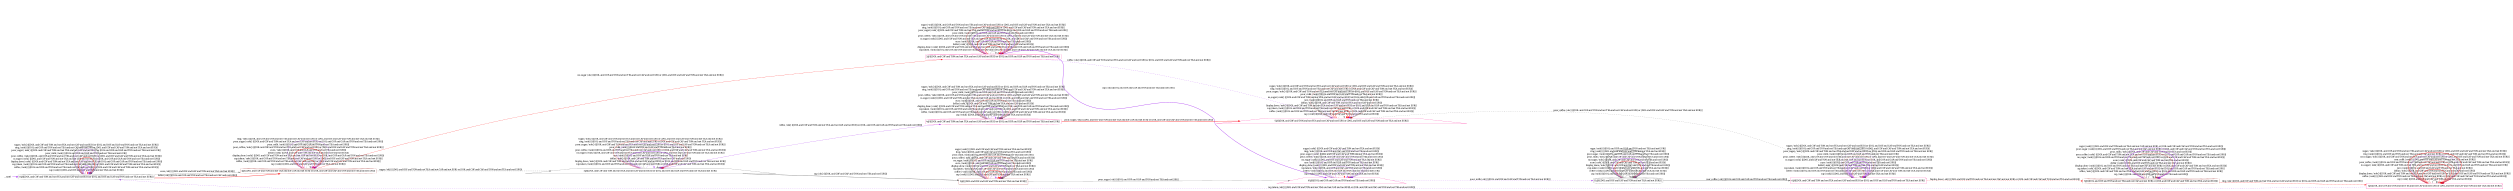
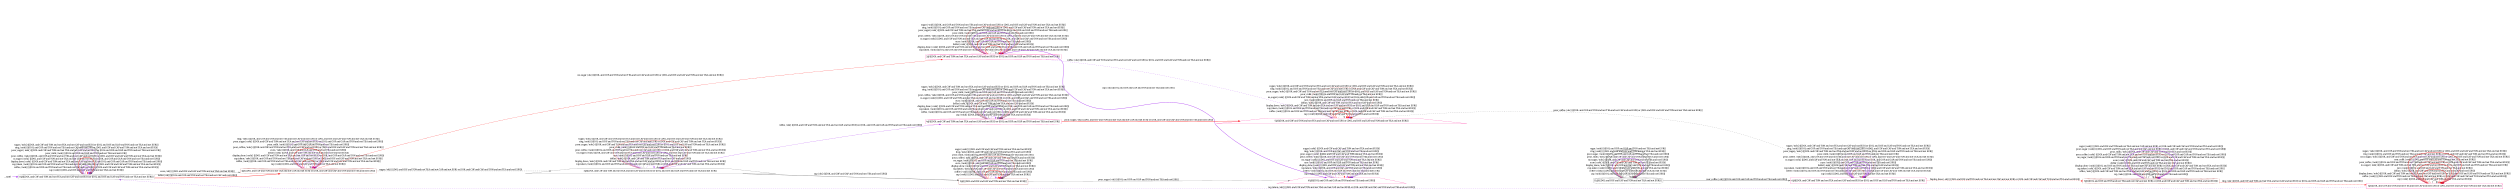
edge "10@[((DOL and COF and CAP and TON and not TEA and not EUR))]" -> "11@[((DOL and COF and CAP and TON and not TEA and not EUR))]": removed, label "pour_milk / ok() [((DOL and COF and CAP and TON and not TEA and not EUR))]"
